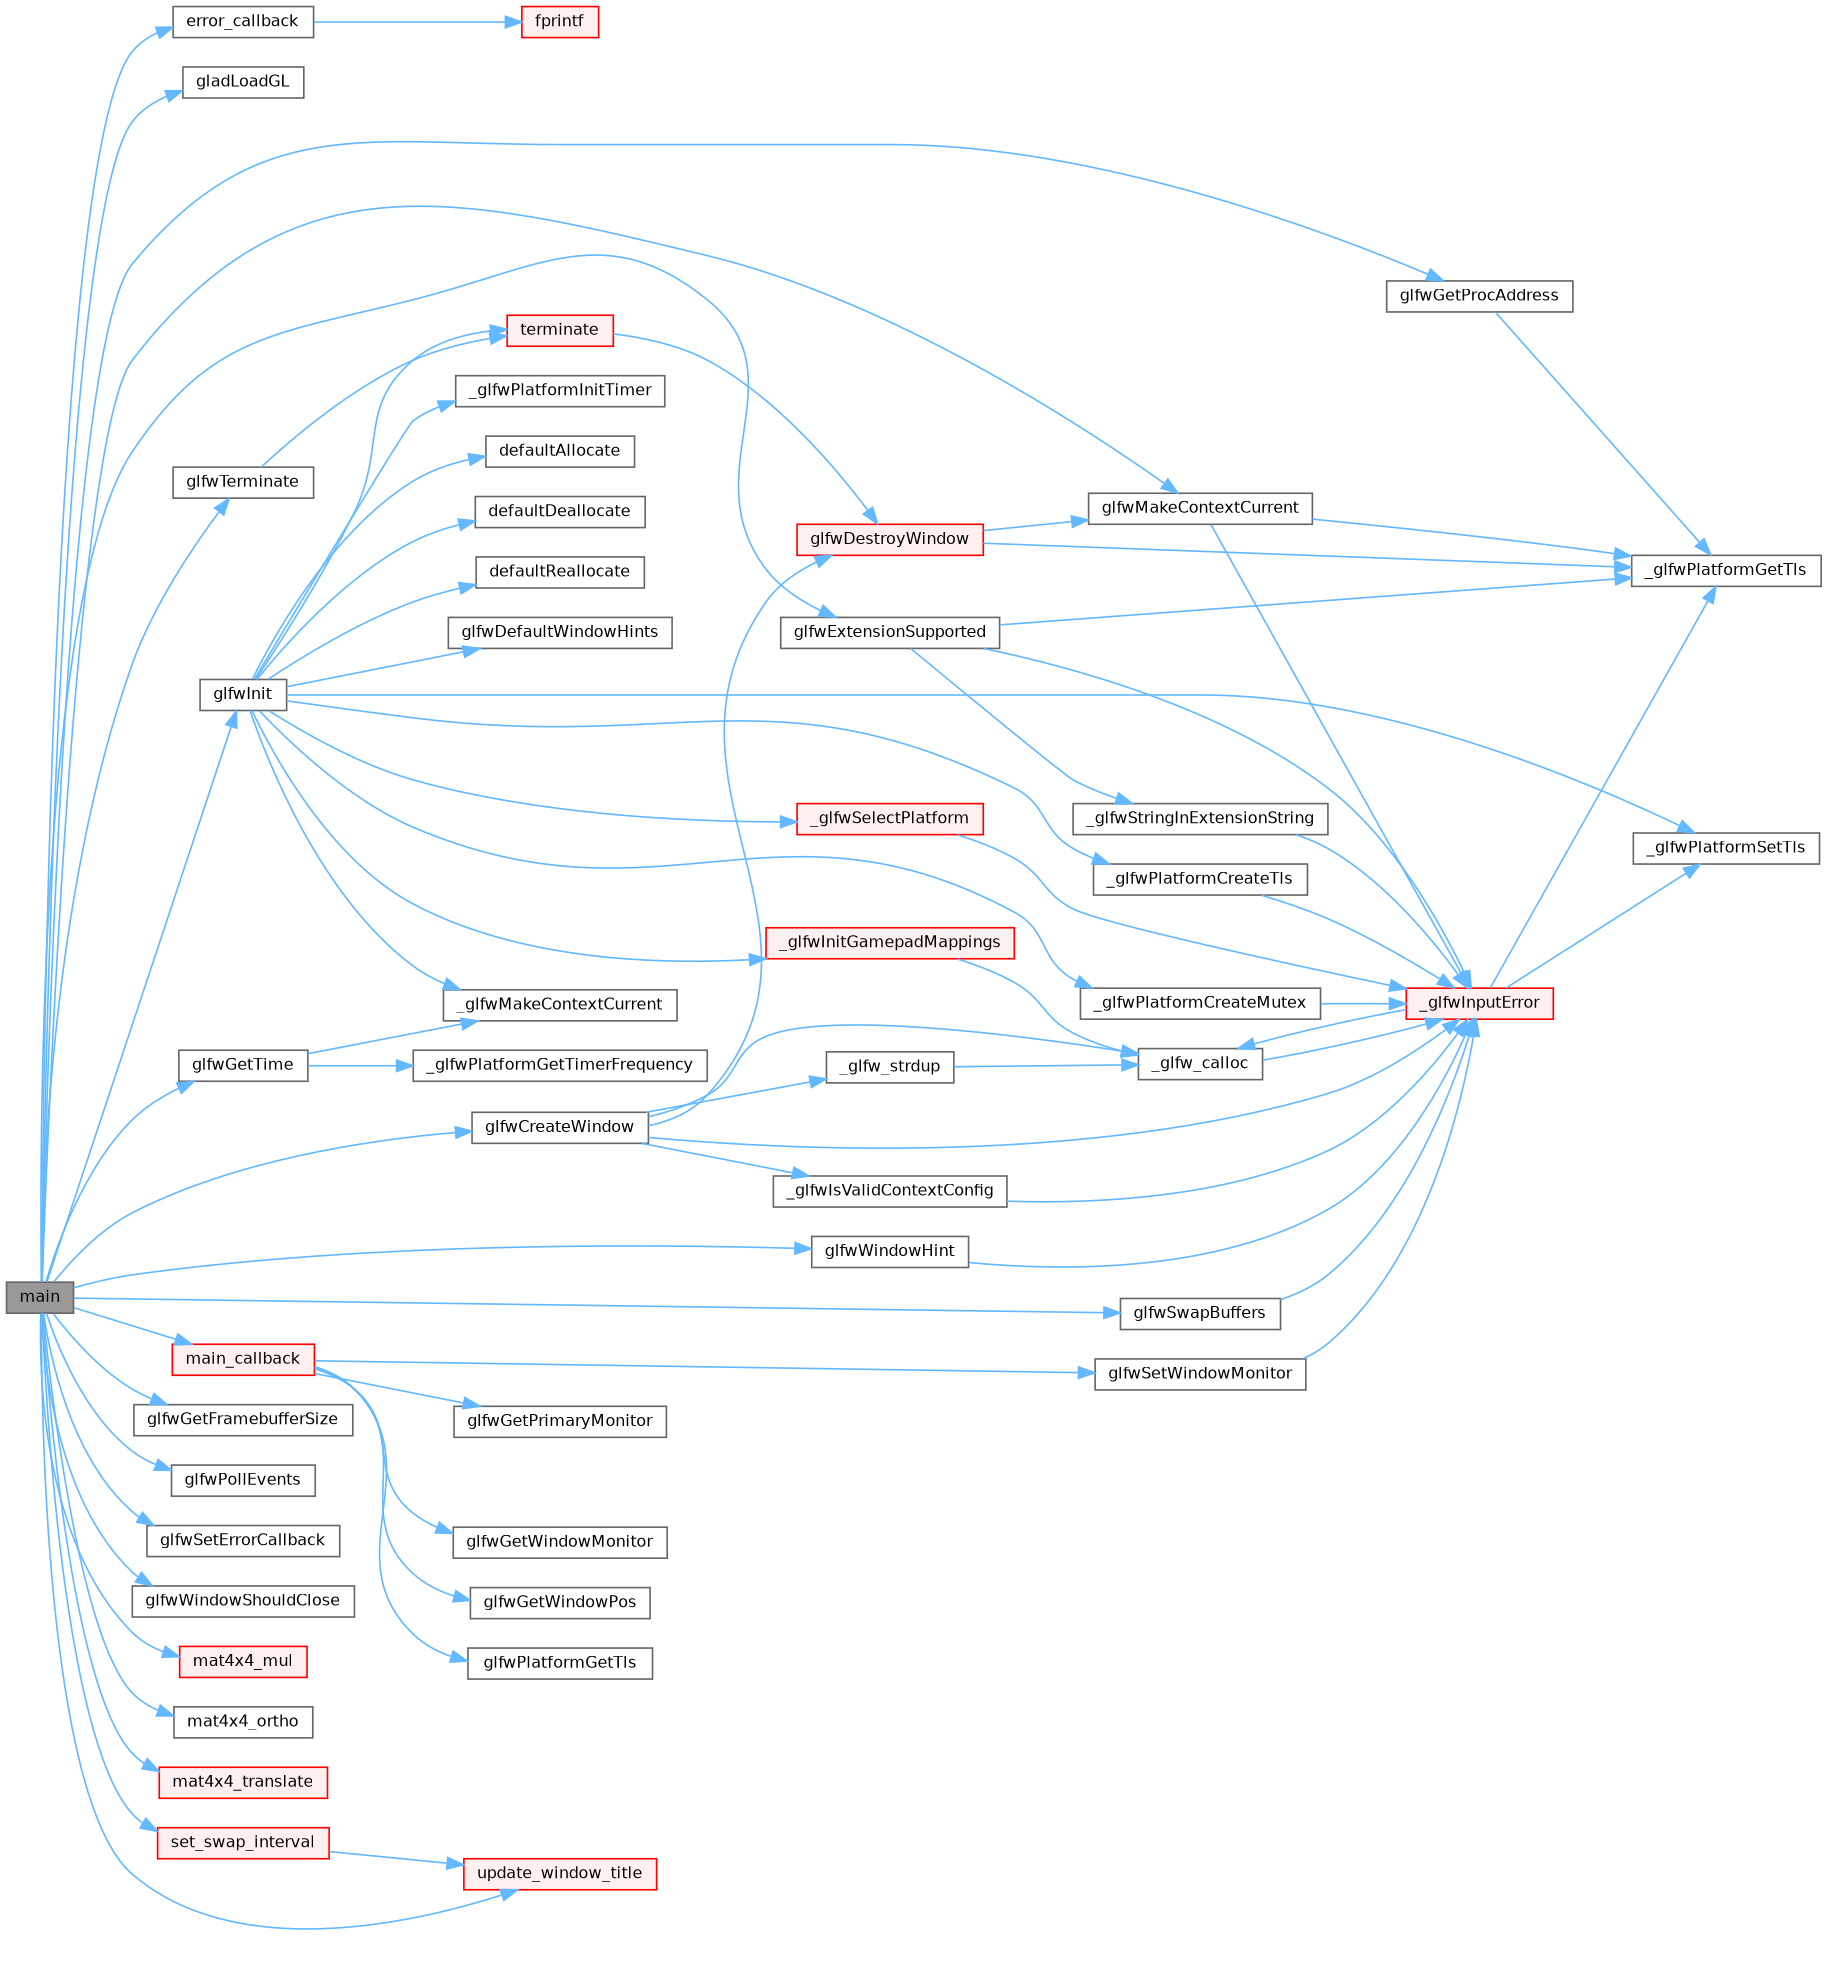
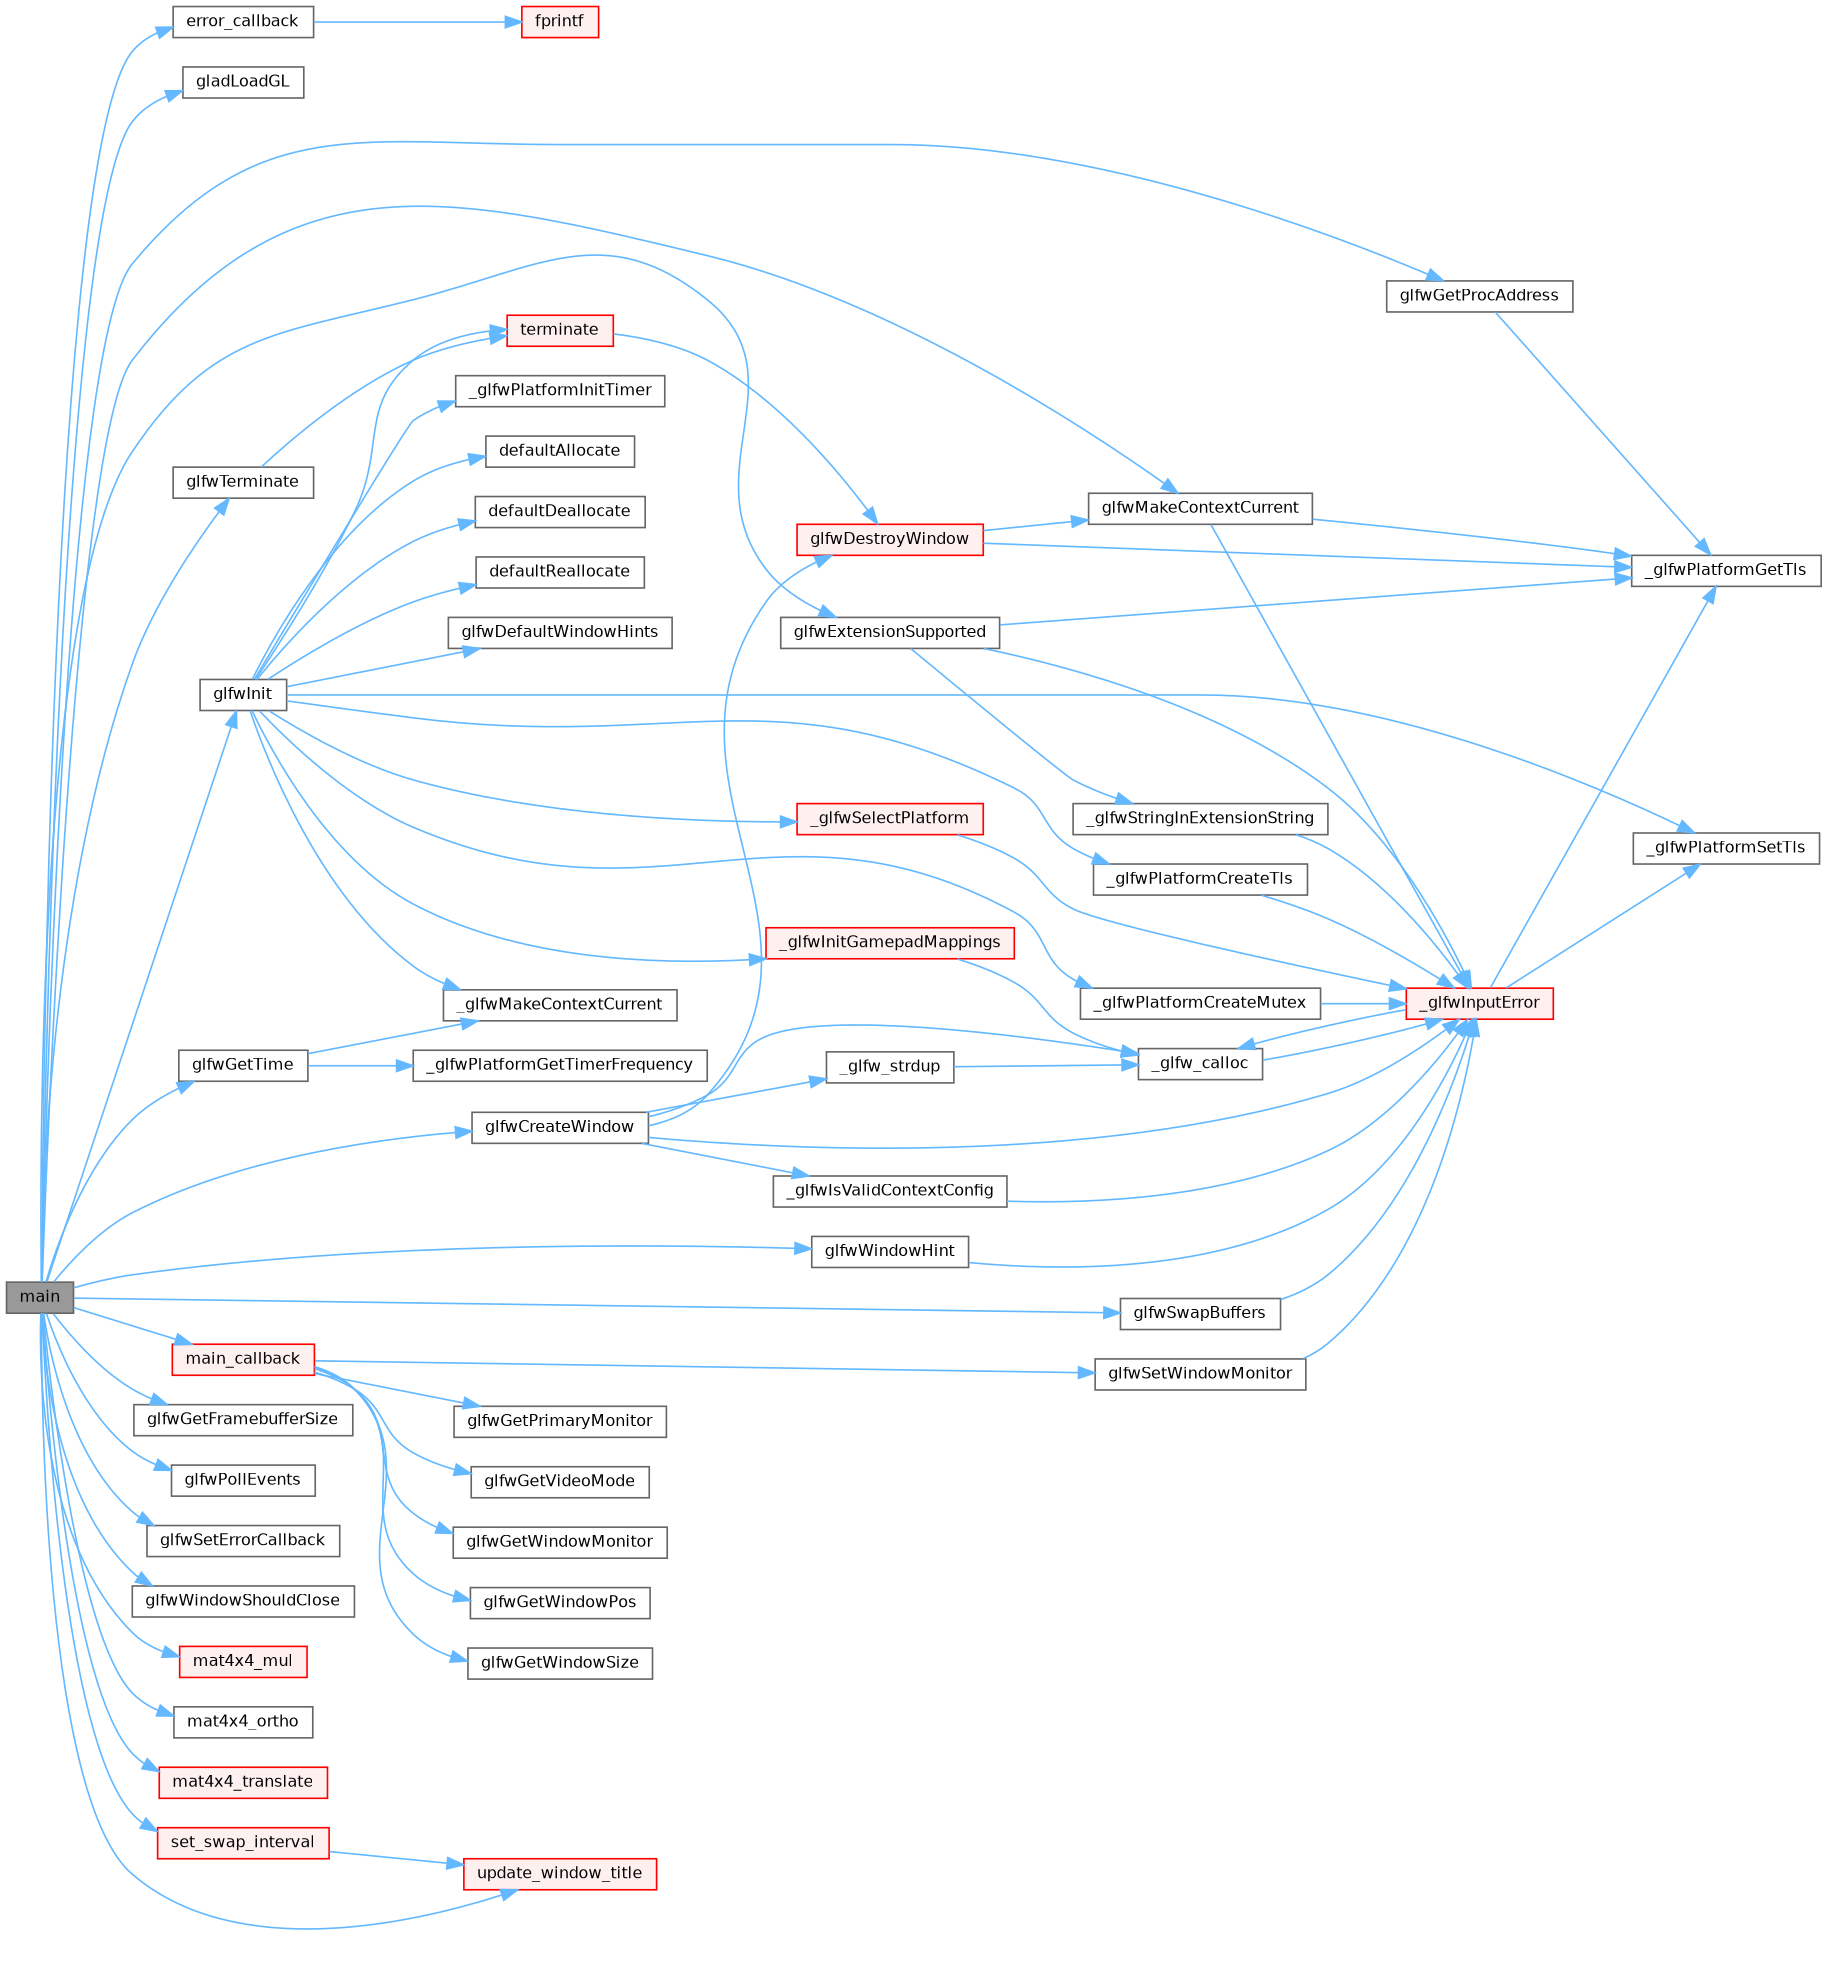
node "glfwGetVideoMode": added
node "glfwPlatformGetTls": label "glfwPlatformGetTls" -> "glfwGetWindowSize"
